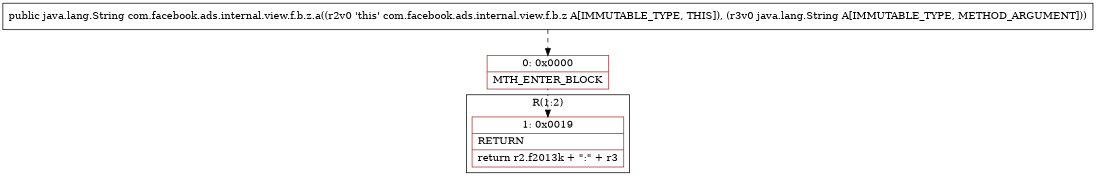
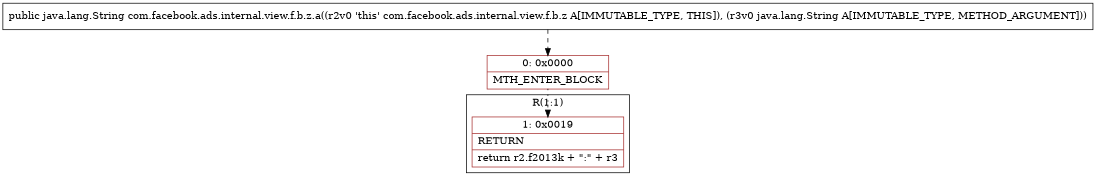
cluster "R(1:2)": label "R(1:2)" -> "R(1:1)"
